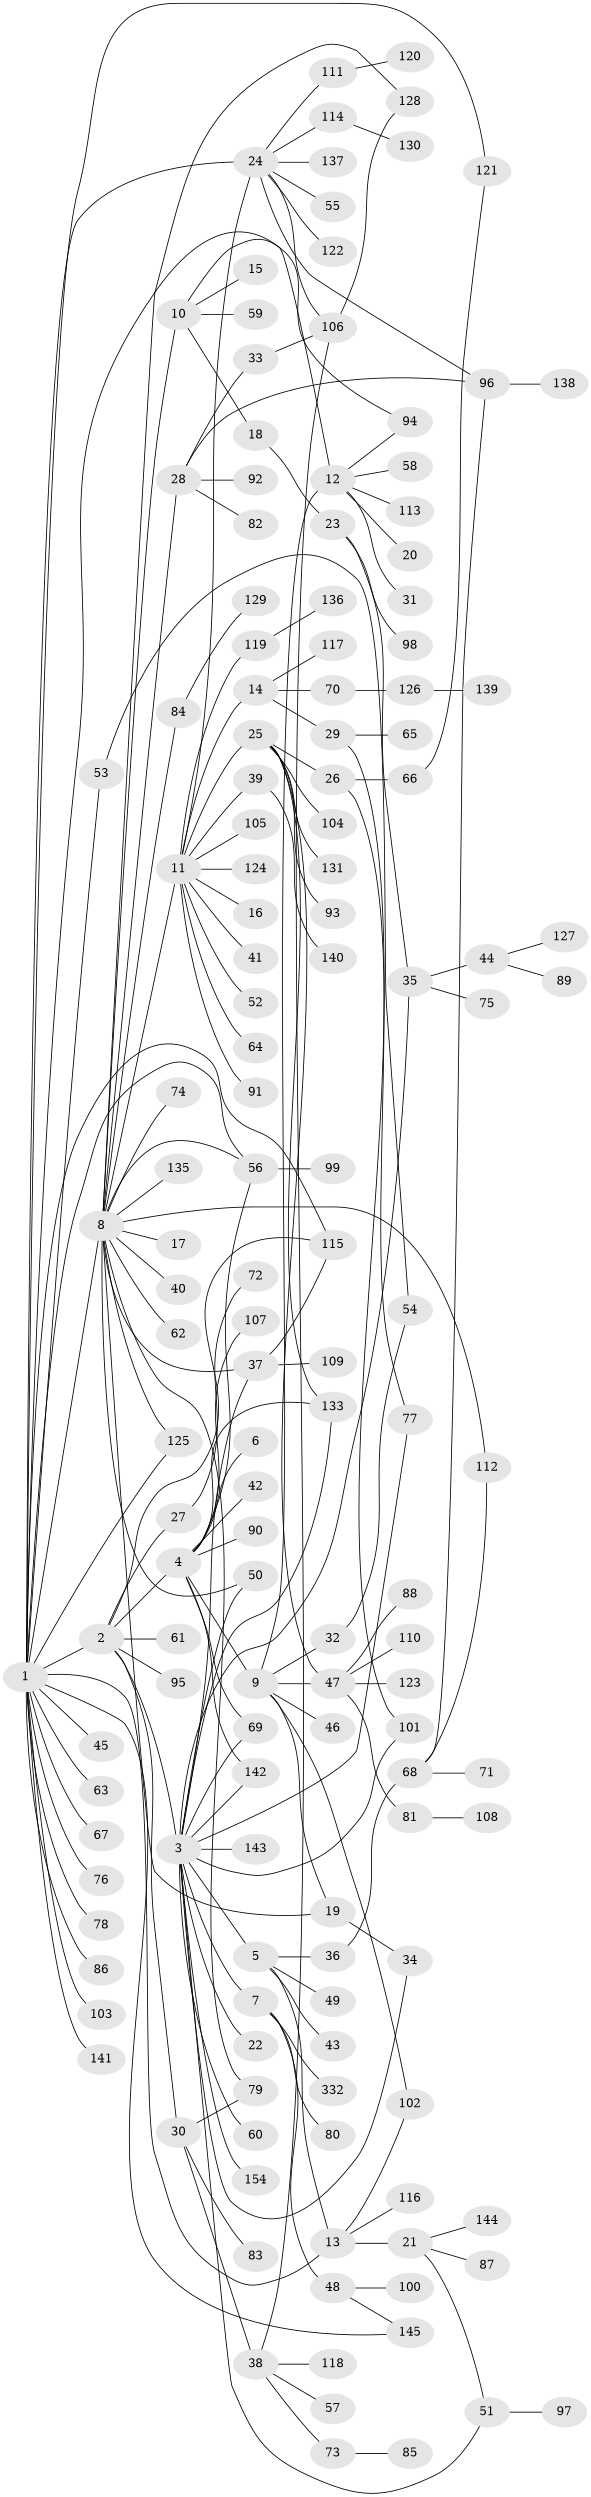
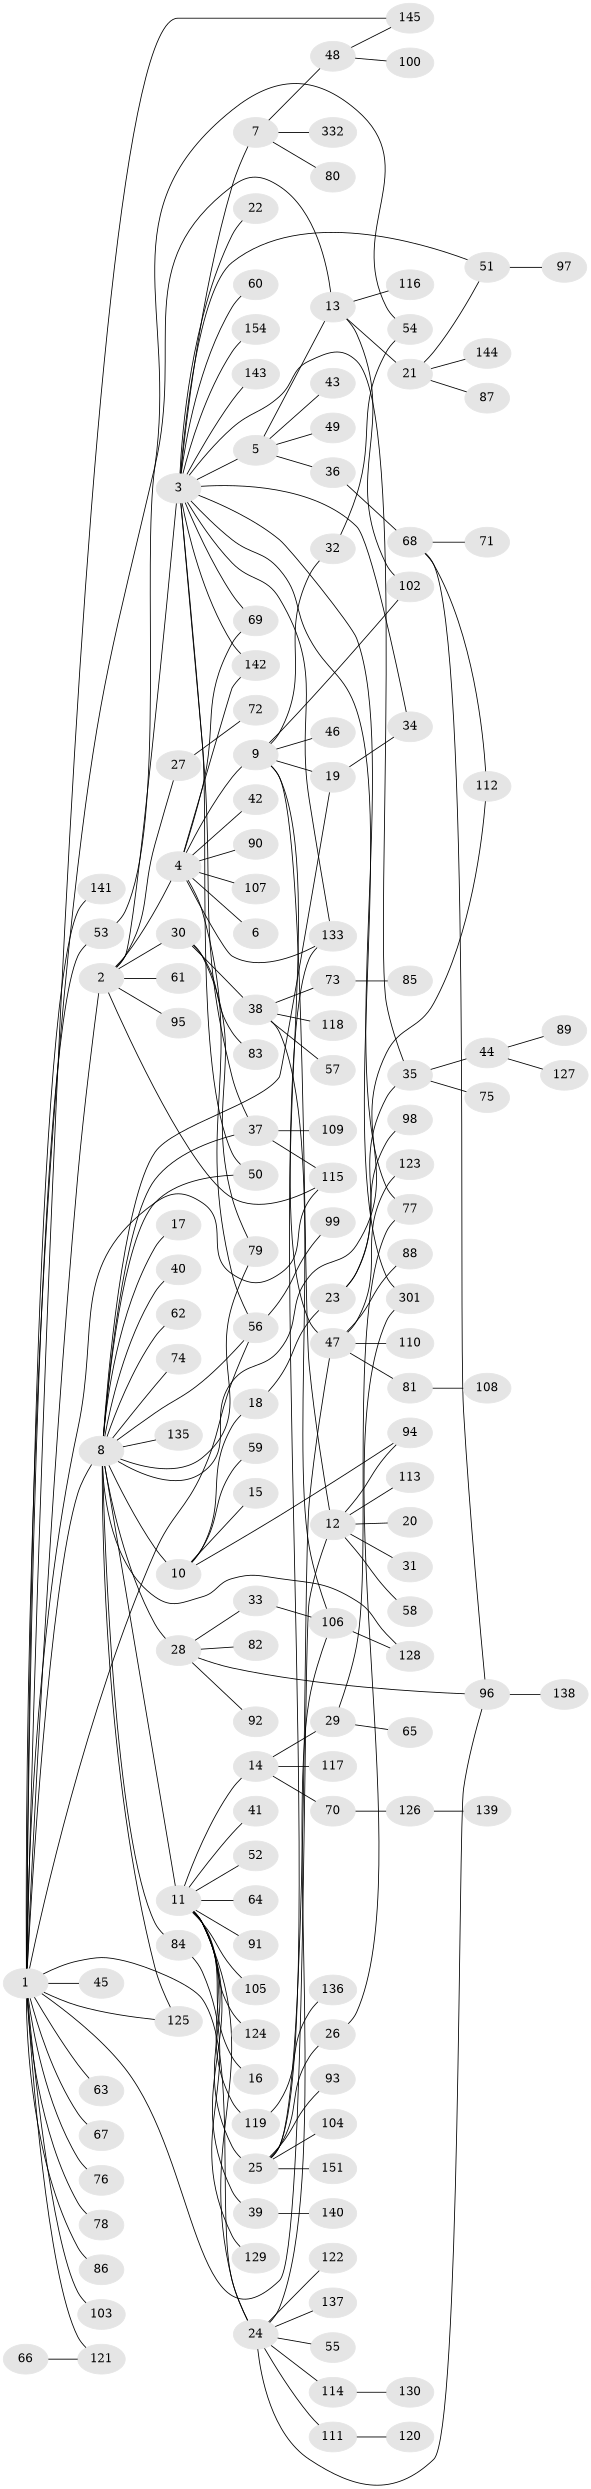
edge "26" -- "66": removed
node "131": label "131" -> "151"
node "101": label "101" -> "301"
